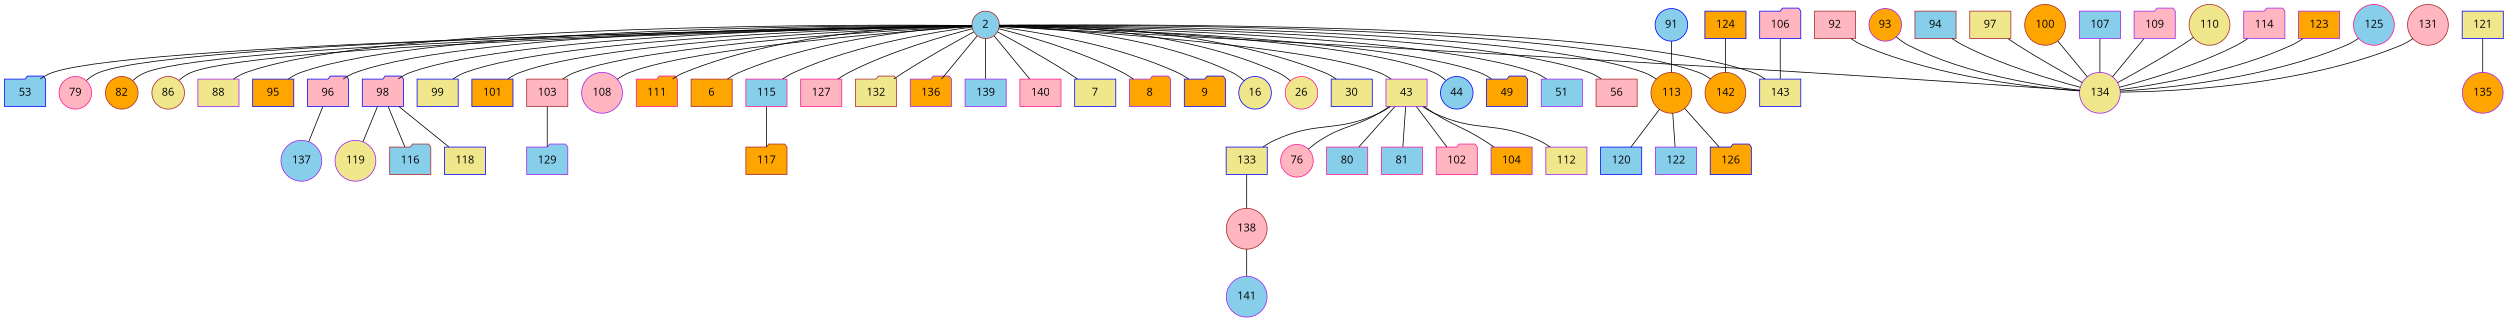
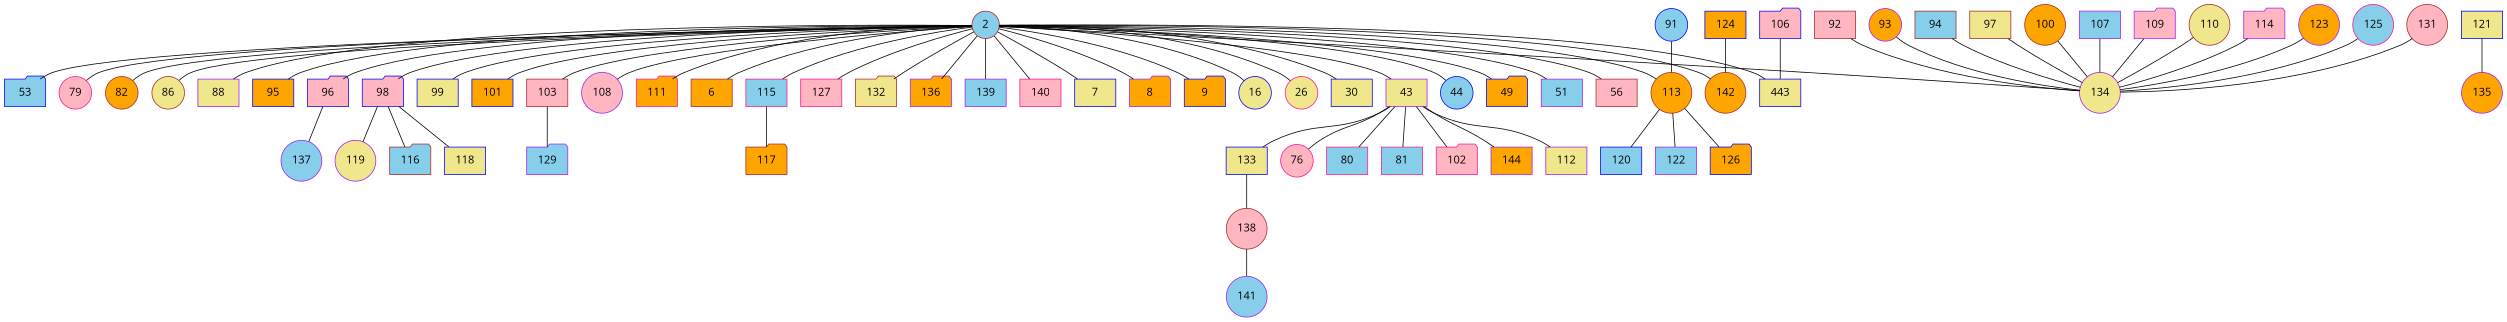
node "123": shape box -> circle
node "143": label "143" -> "443"
node "104": label "104" -> "144"
